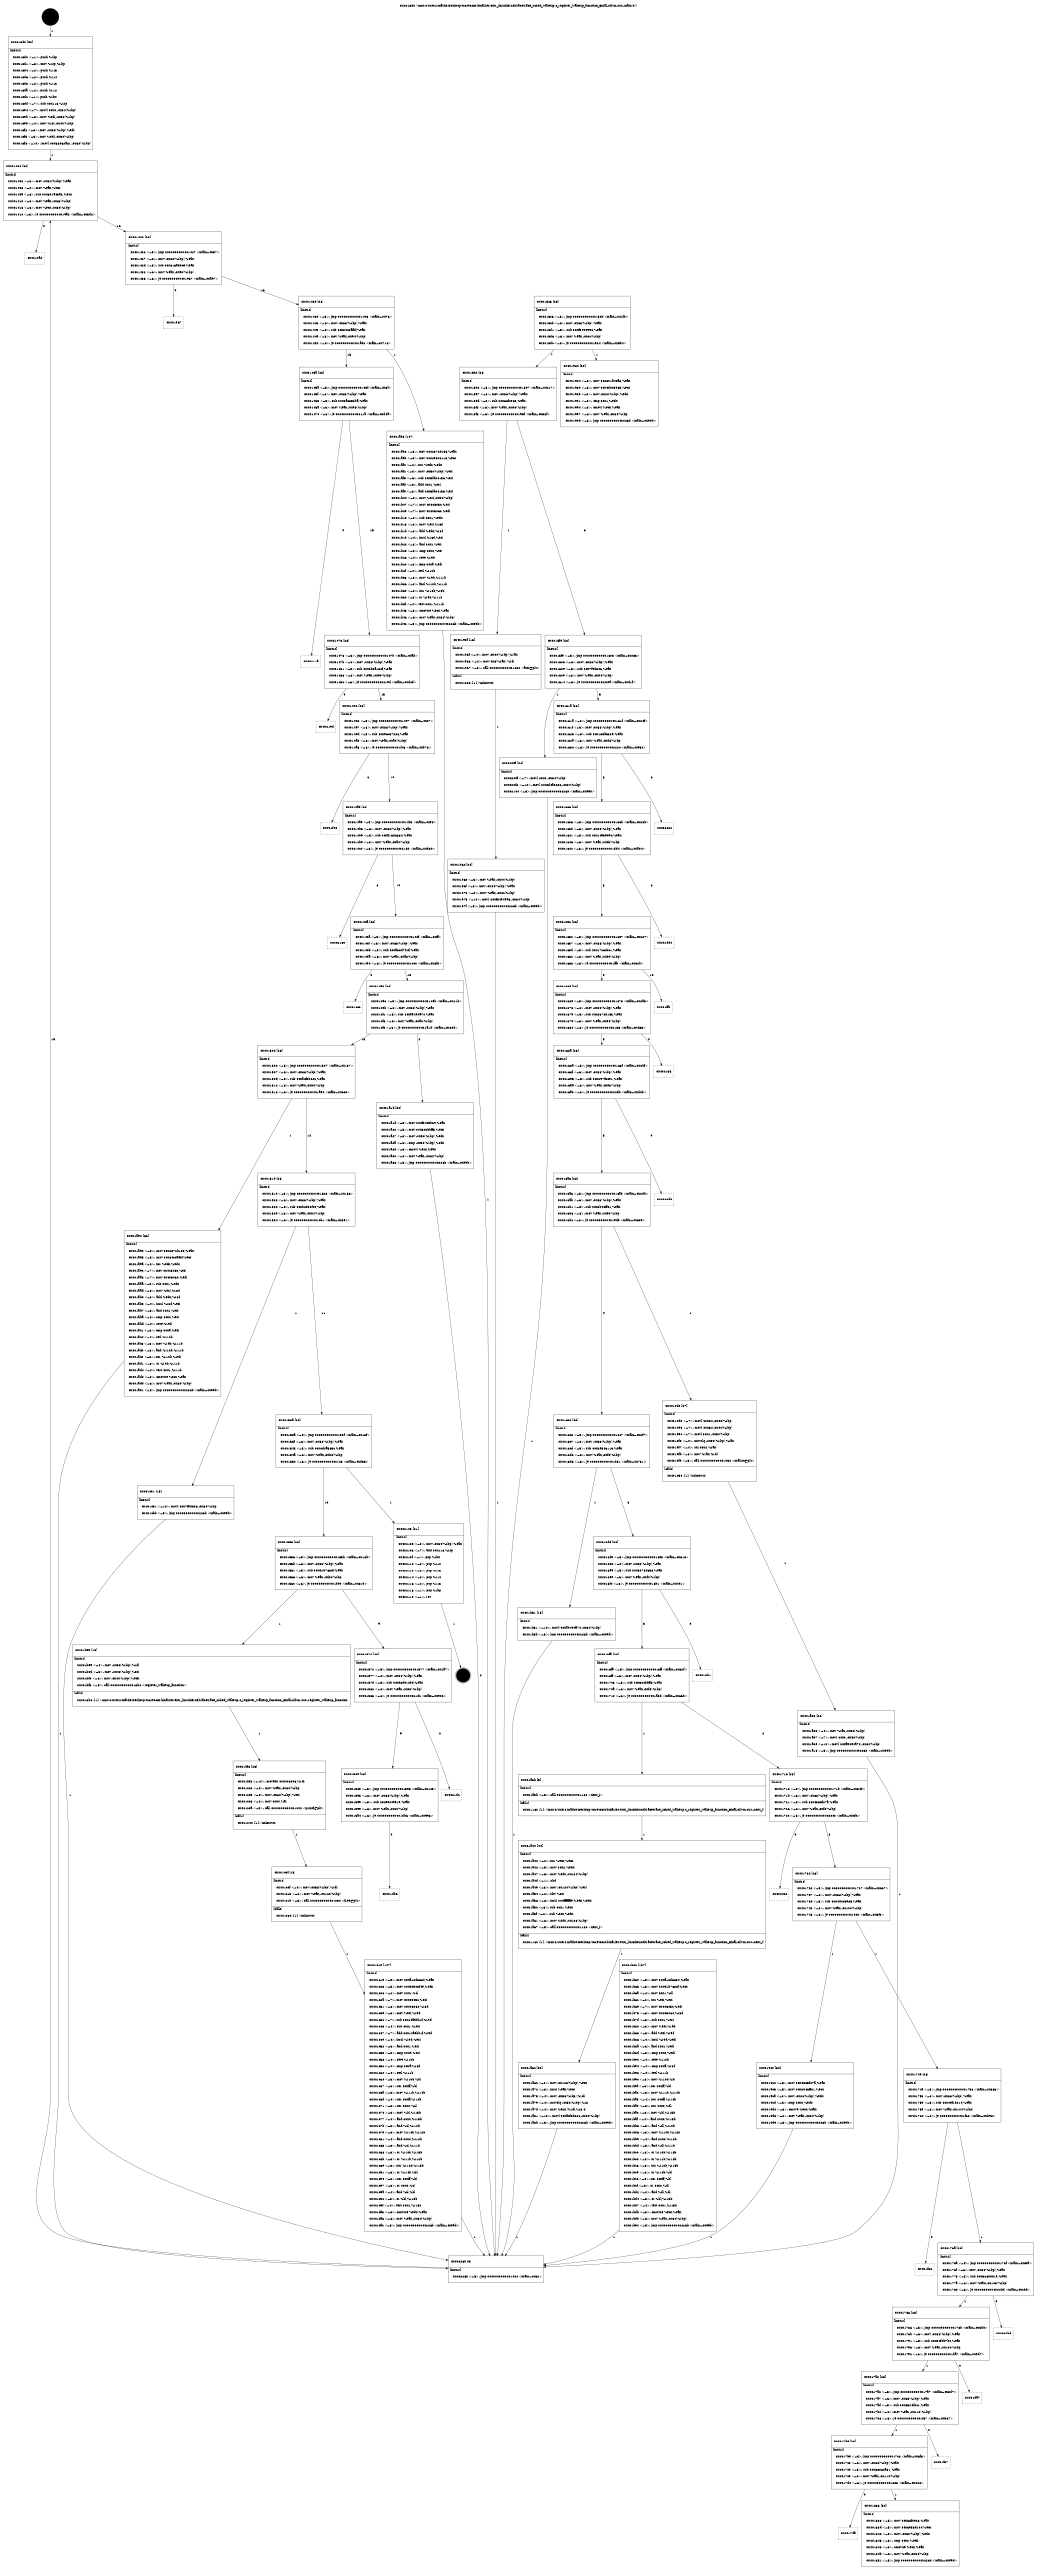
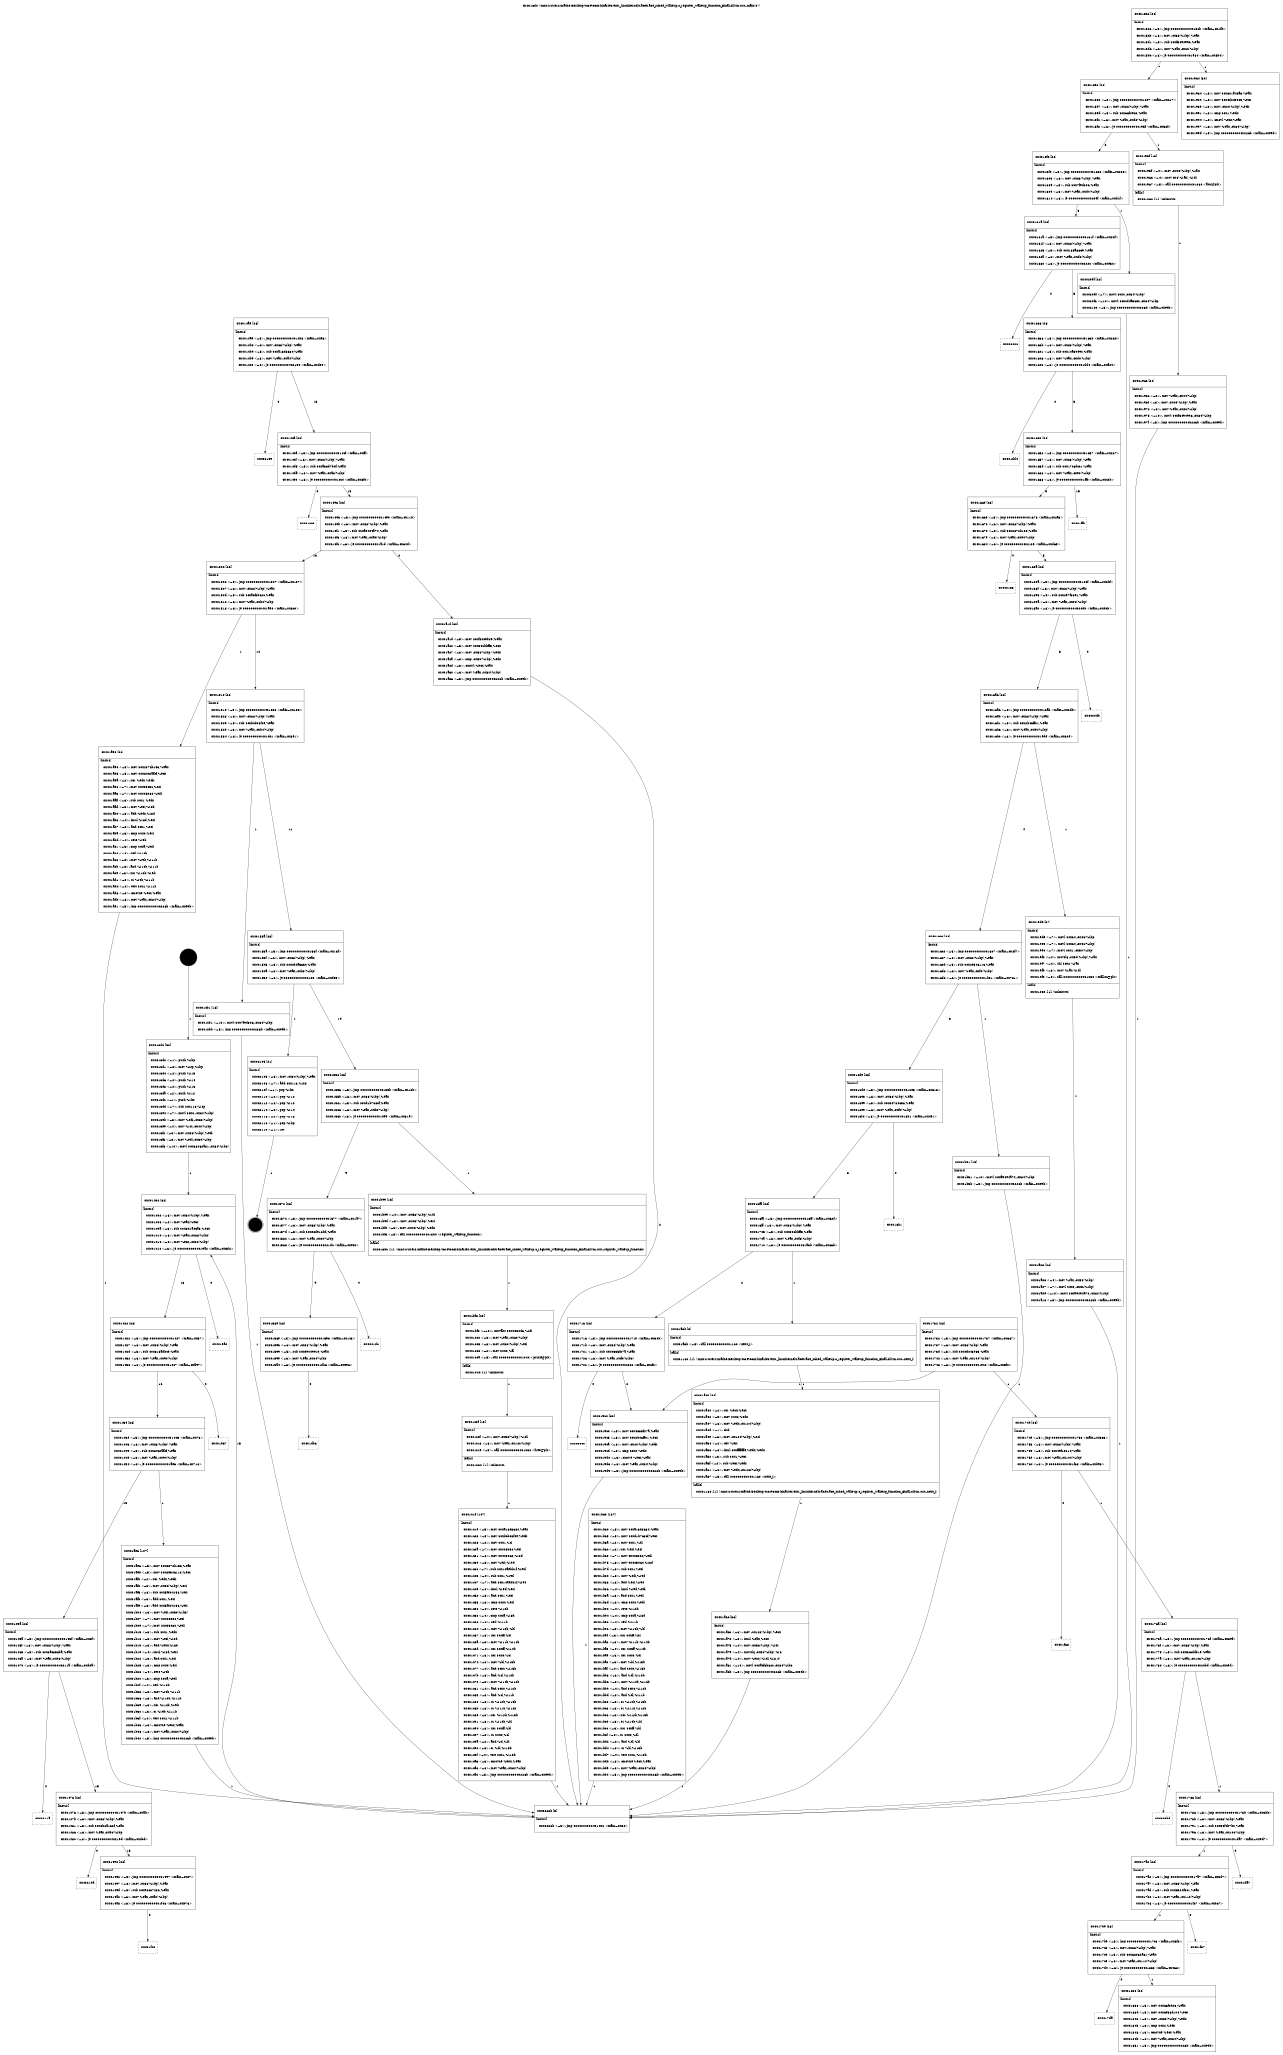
edge "0x401492 [28]" -> "0x4014ae [28]": removed, label "15"
edge "0x401716 [28]" -> "0x401732 [28]": now "0x401716 [28]" -> "0x4019c0 [30]"
